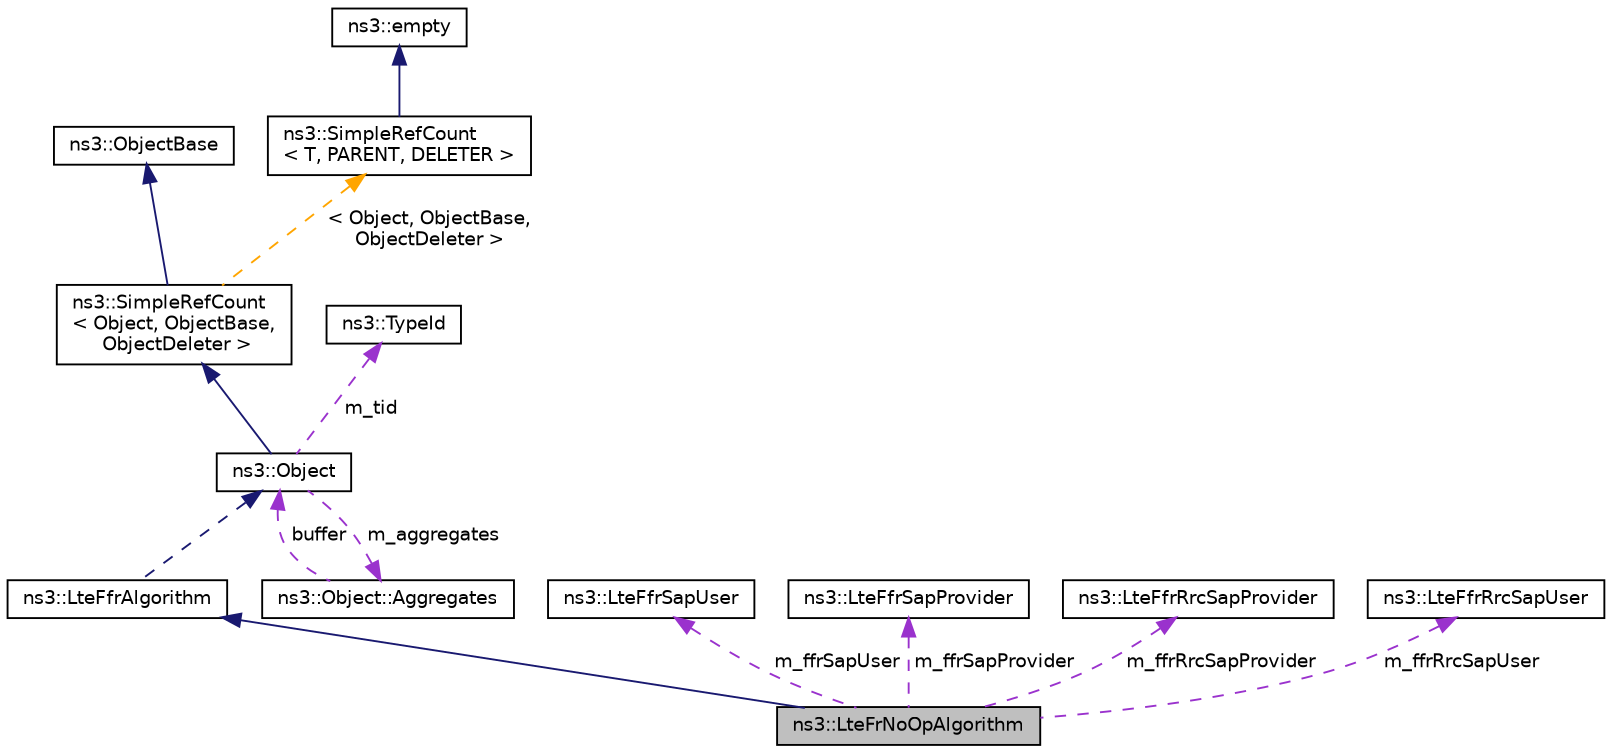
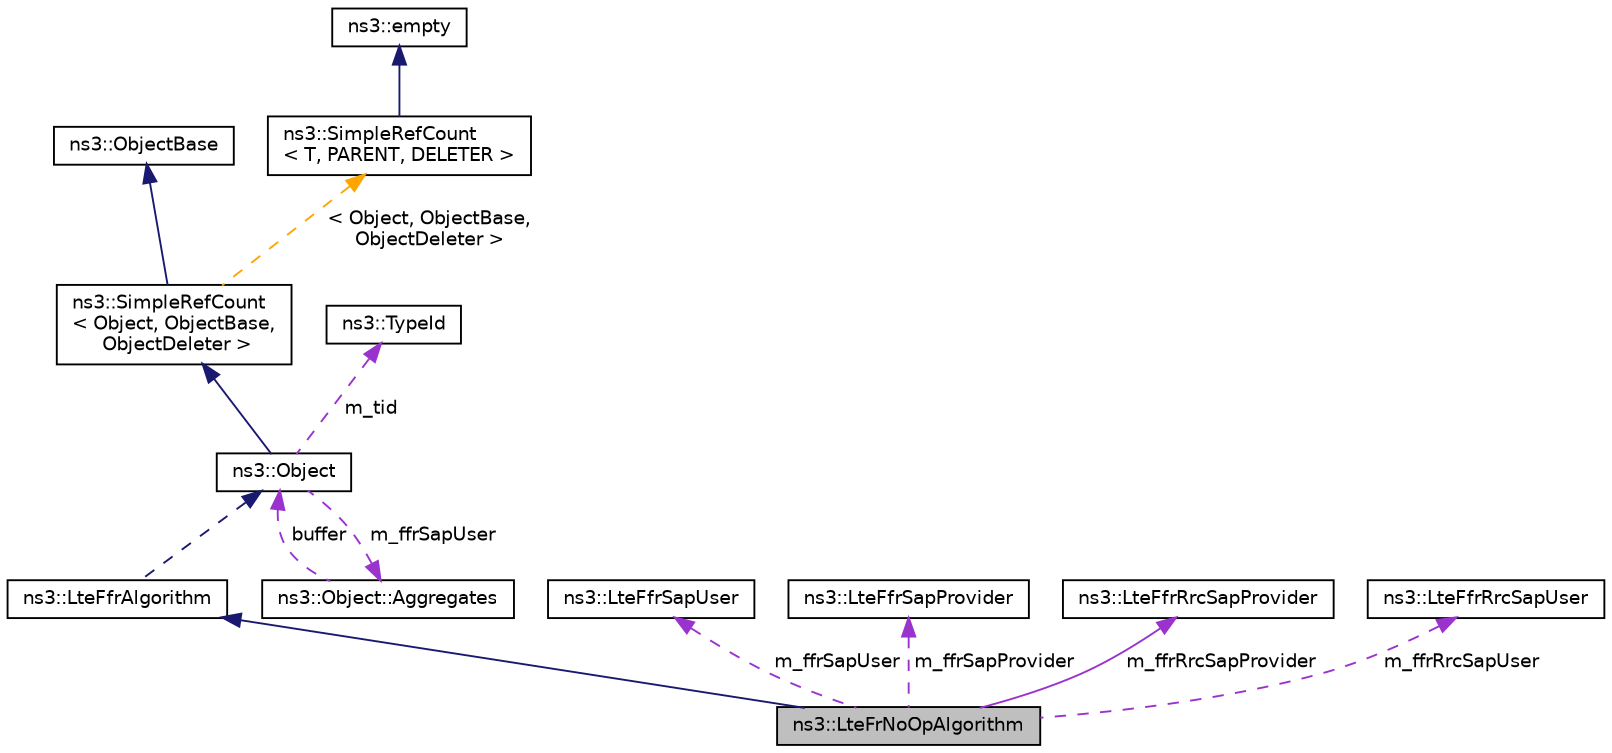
edge "ns3::Object" -> "ns3::Object::Aggregates": label " m_aggregates" -> " m_ffrSapUser"
edge "ns3::LteFrNoOpAlgorithm" -> "ns3::LteFfrRrcSapProvider": style dashed -> solid
